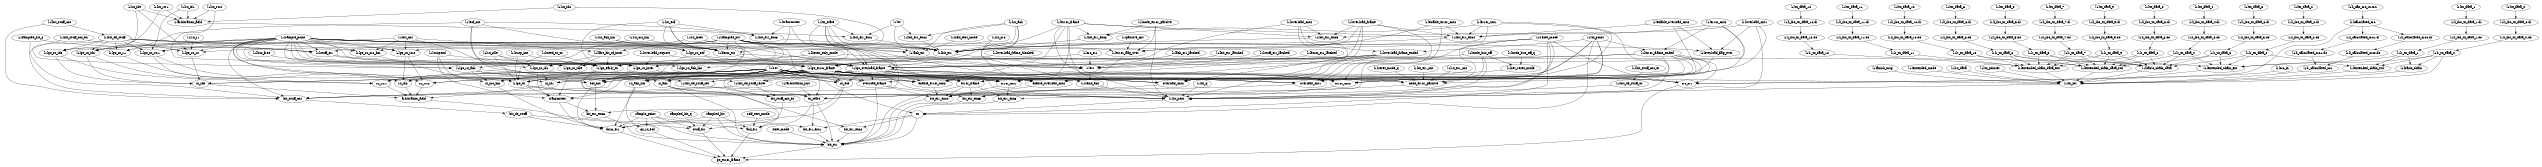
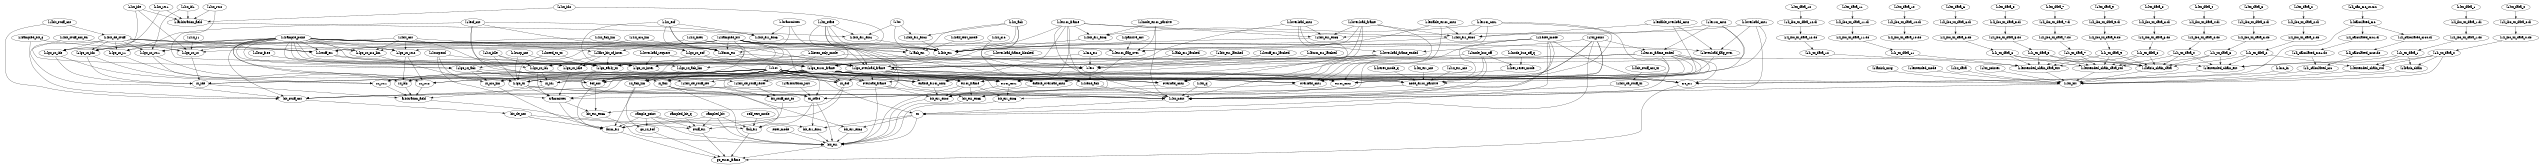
edge "[1]rx_ack_lim" -> "[1]form_err": now "[1]rx_ack_lim" -> "[1]stuff_err"
node "[1]r_tx_data_10": removed
node "bit_de_stuff": label "bit_de_stuff" -> "bit_de_cnt"
